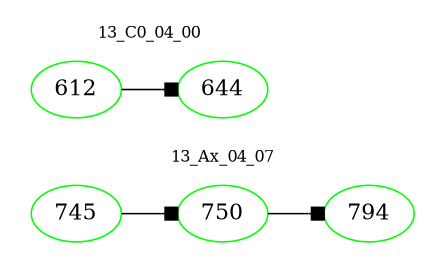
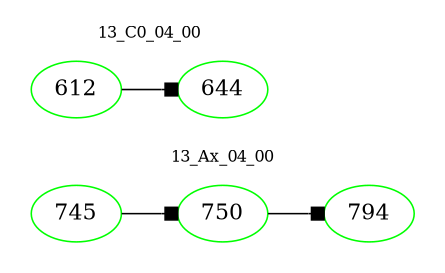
cluster "13_Ax_04_07": label "13_Ax_04_07" -> "13_Ax_04_00"
